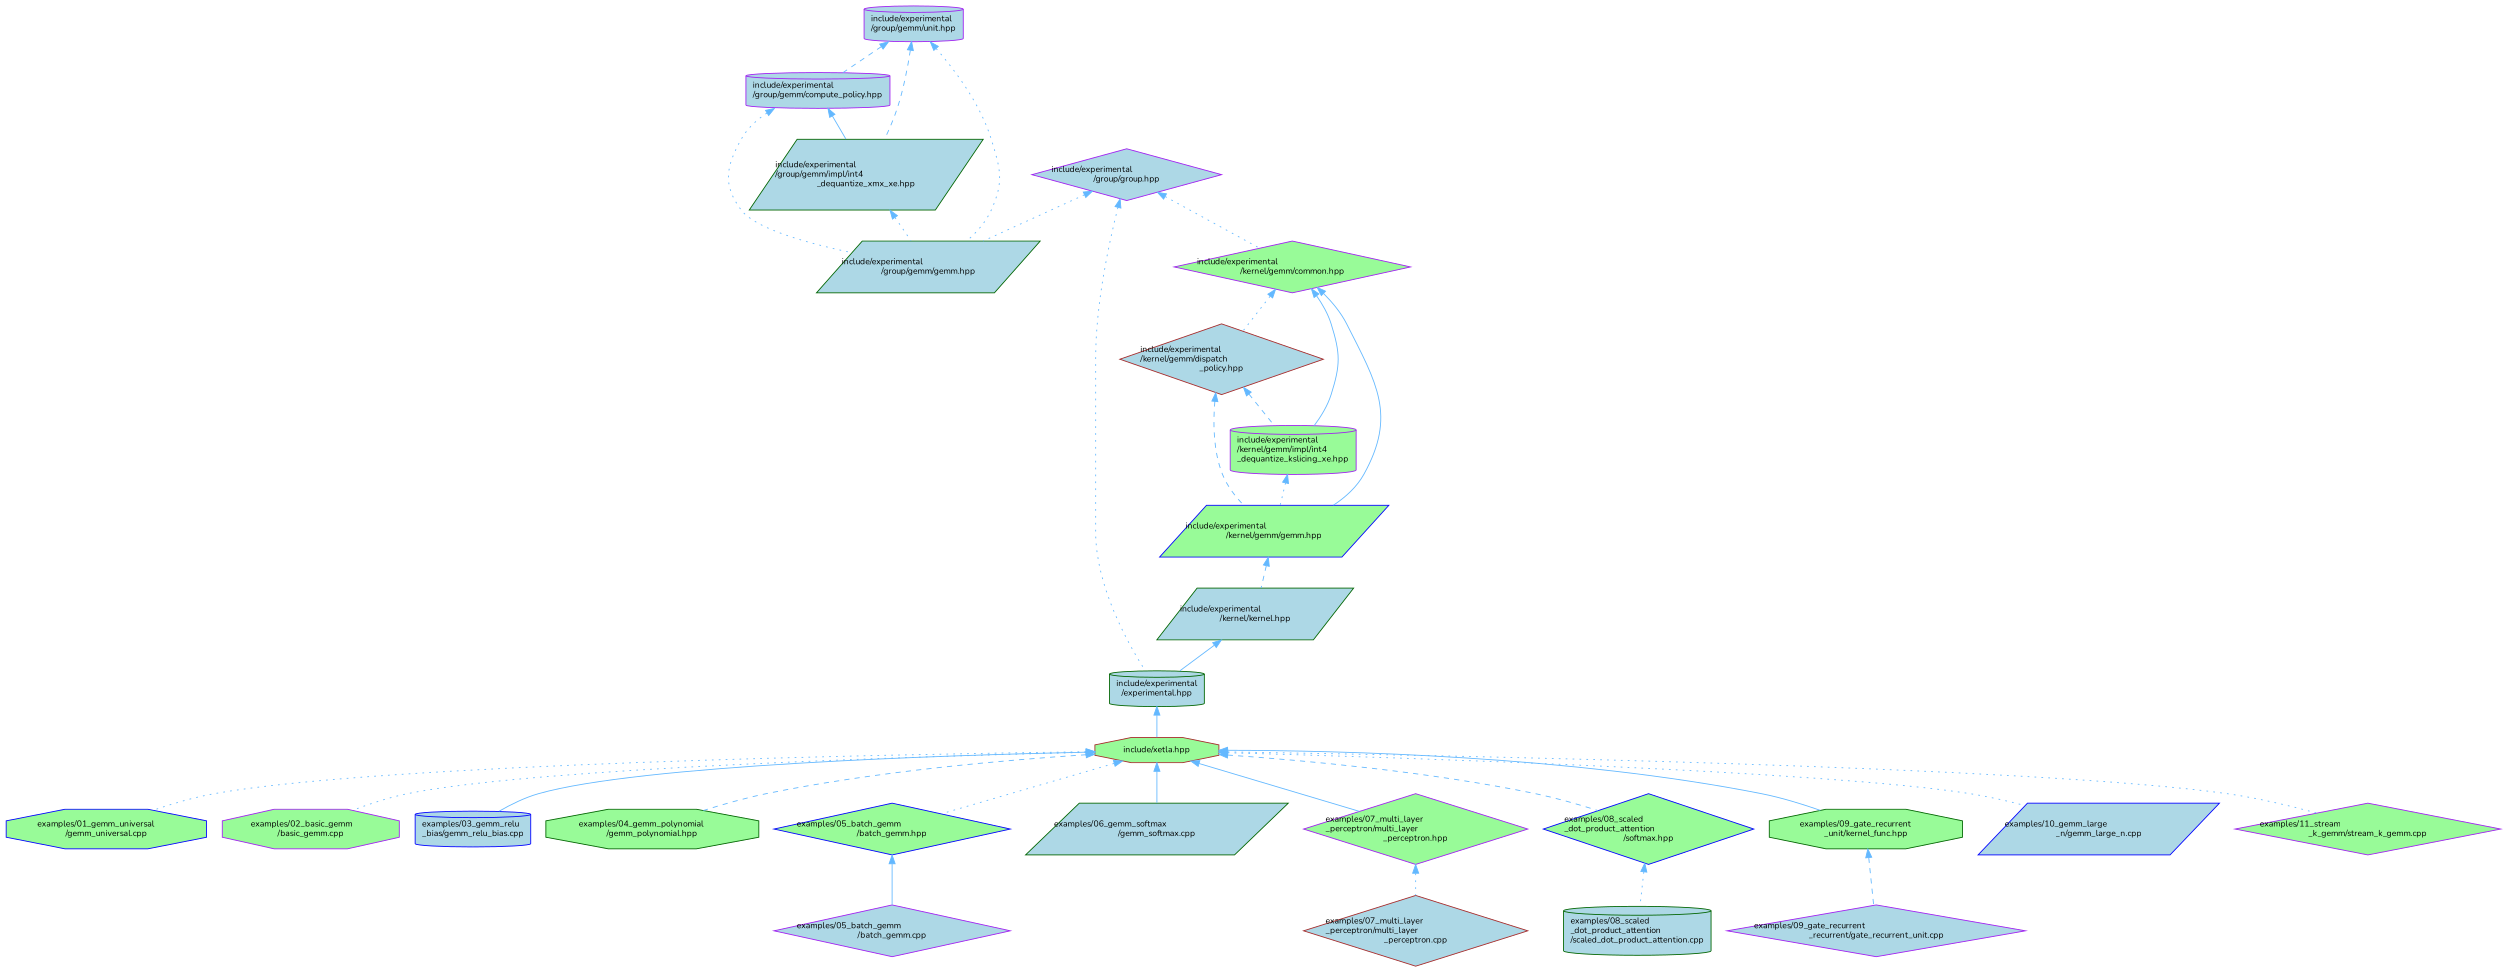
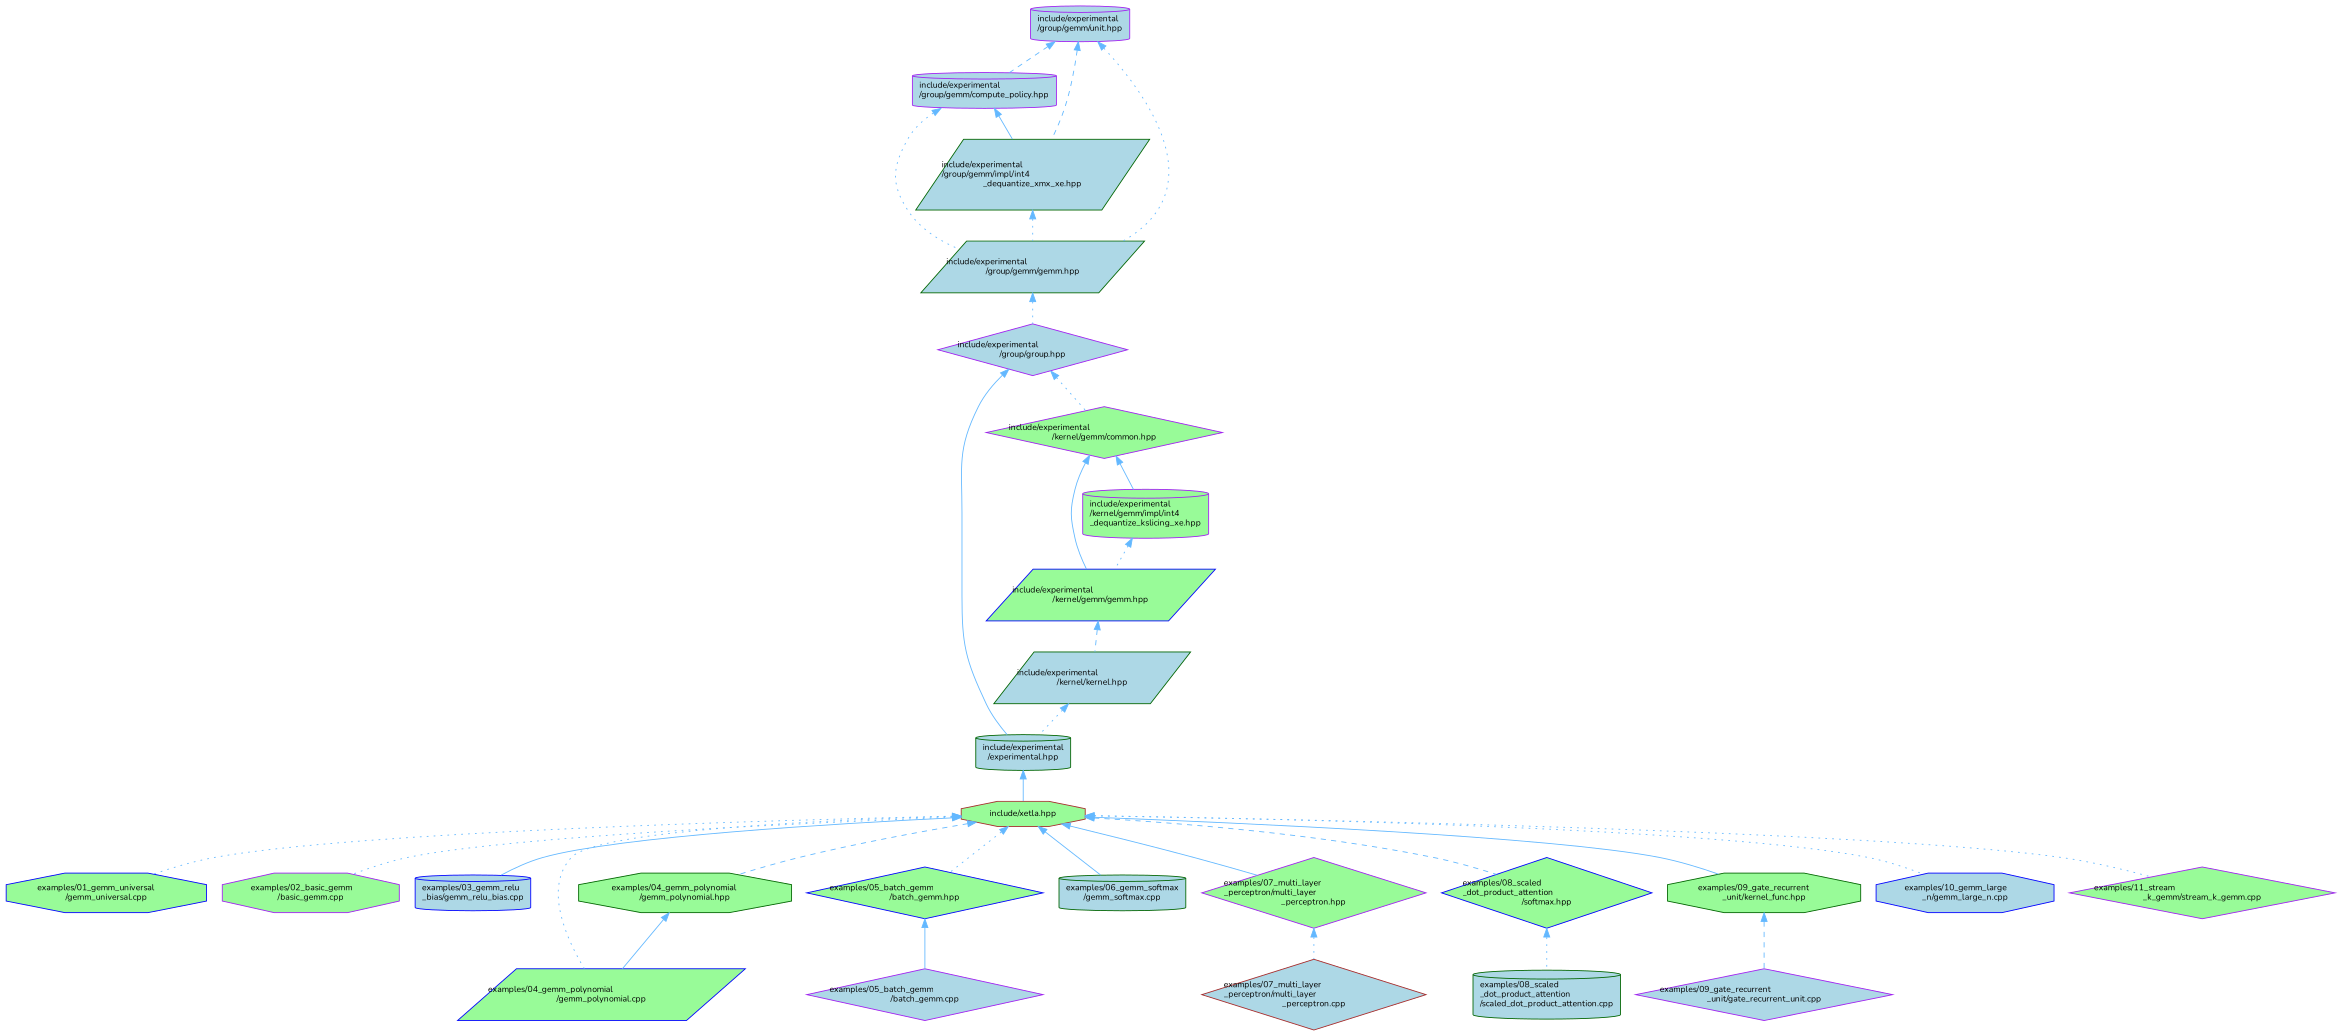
edge "include/experimental /group/gemm/gemm.hpp" -> "include/experimental /group/group.hpp": reversed
node "include/experimental /kernel/gemm/dispatch _policy.hpp": removed
edge "include/experimental /experimental.hpp" -> "include/experimental /group/group.hpp": style dotted -> solid
edge "include/experimental /experimental.hpp" -> "include/experimental /kernel/kernel.hpp": style solid -> dotted
node "examples/06_gemm_softmax /gemm_softmax.cpp": shape parallelogram -> cylinder
node "examples/10_gemm_large _n/gemm_large_n.cpp": shape parallelogram -> octagon
node "examples/09_gate_recurrent _recurrent/gate_recurrent_unit.cpp": label "examples/09_gate_recurrent _recurrent/gate_recurrent_unit.cpp" -> "examples/09_gate_recurrent _unit/gate_recurrent_unit.cpp"
node "examples/04_gemm_polynomial /gemm_polynomial.cpp": added
